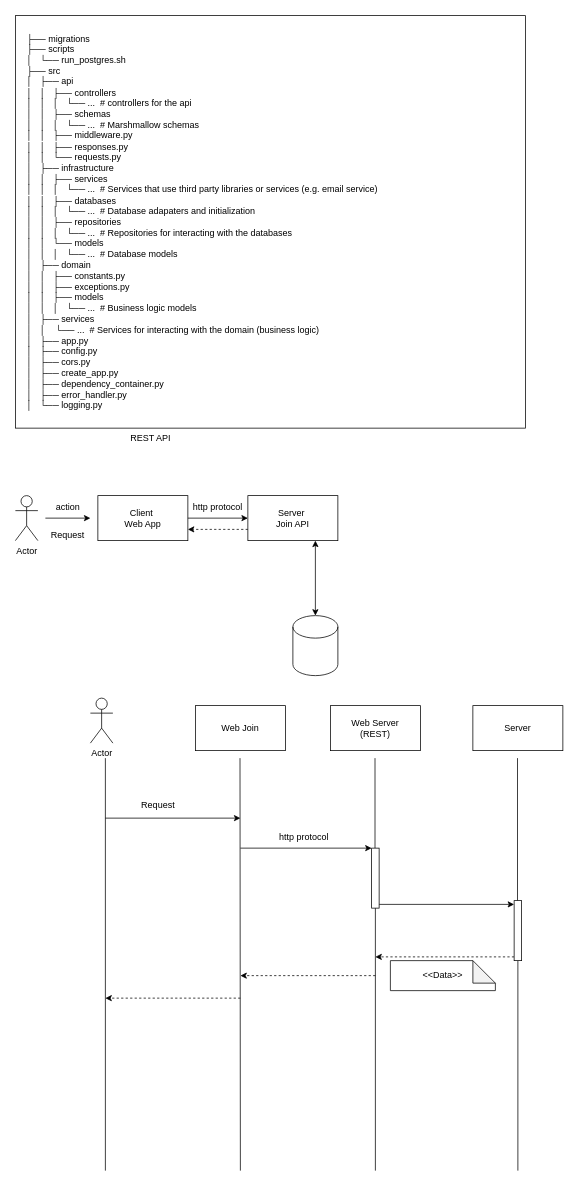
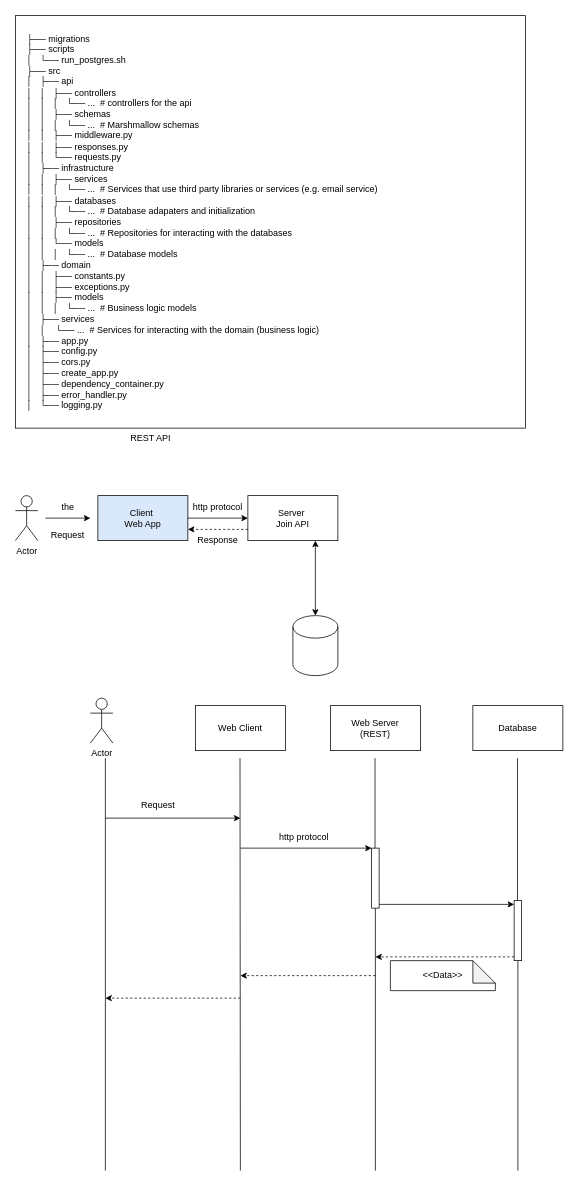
node "action": label "action" -> "the"
node "Client Web App": fillcolor #ffffff -> #dae8fc
node "Response": added
node "Web Join": label "Web Join" -> "Web Client"
node "Server": label "Server" -> "Database"
